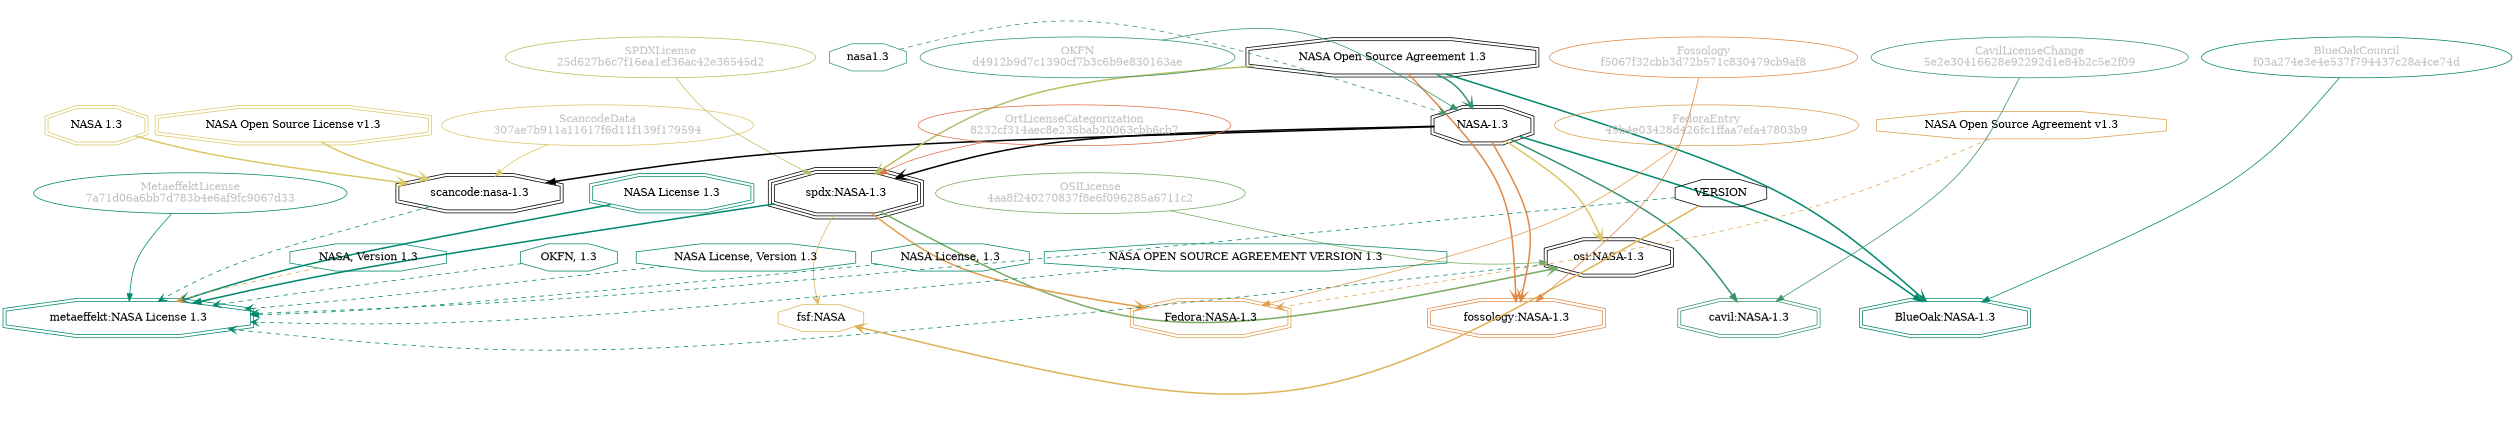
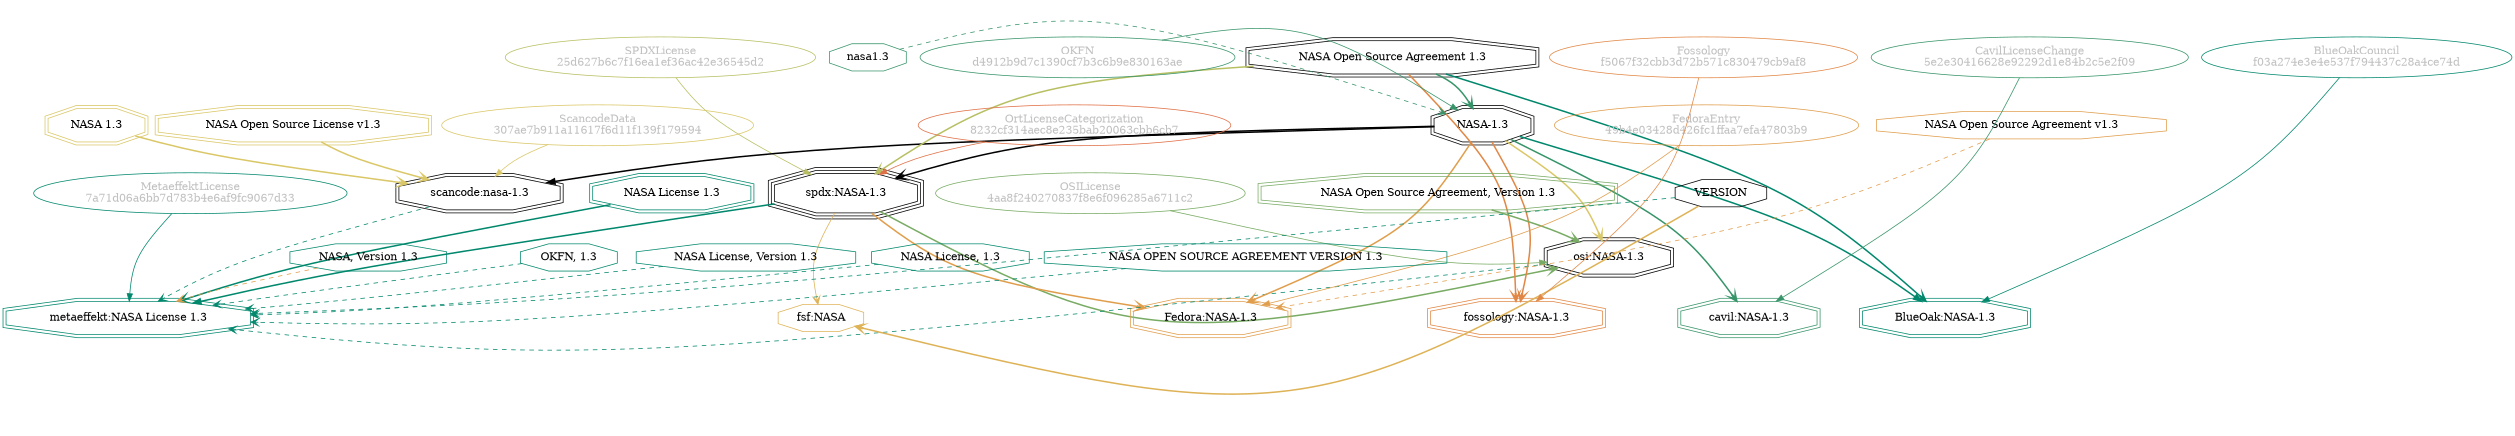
node "NASA Open Source Agreement, Version 1.3": added
edge "NASA-1.3" -> "cavil:NASA-1.3": arrowhead normal -> vee
edge "NASA-1.3" -> "Fedora:NASA-1.3": added
edge "NASA License, 1.3" -> "metaeffekt:NASA License 1.3": arrowhead normal -> vee
